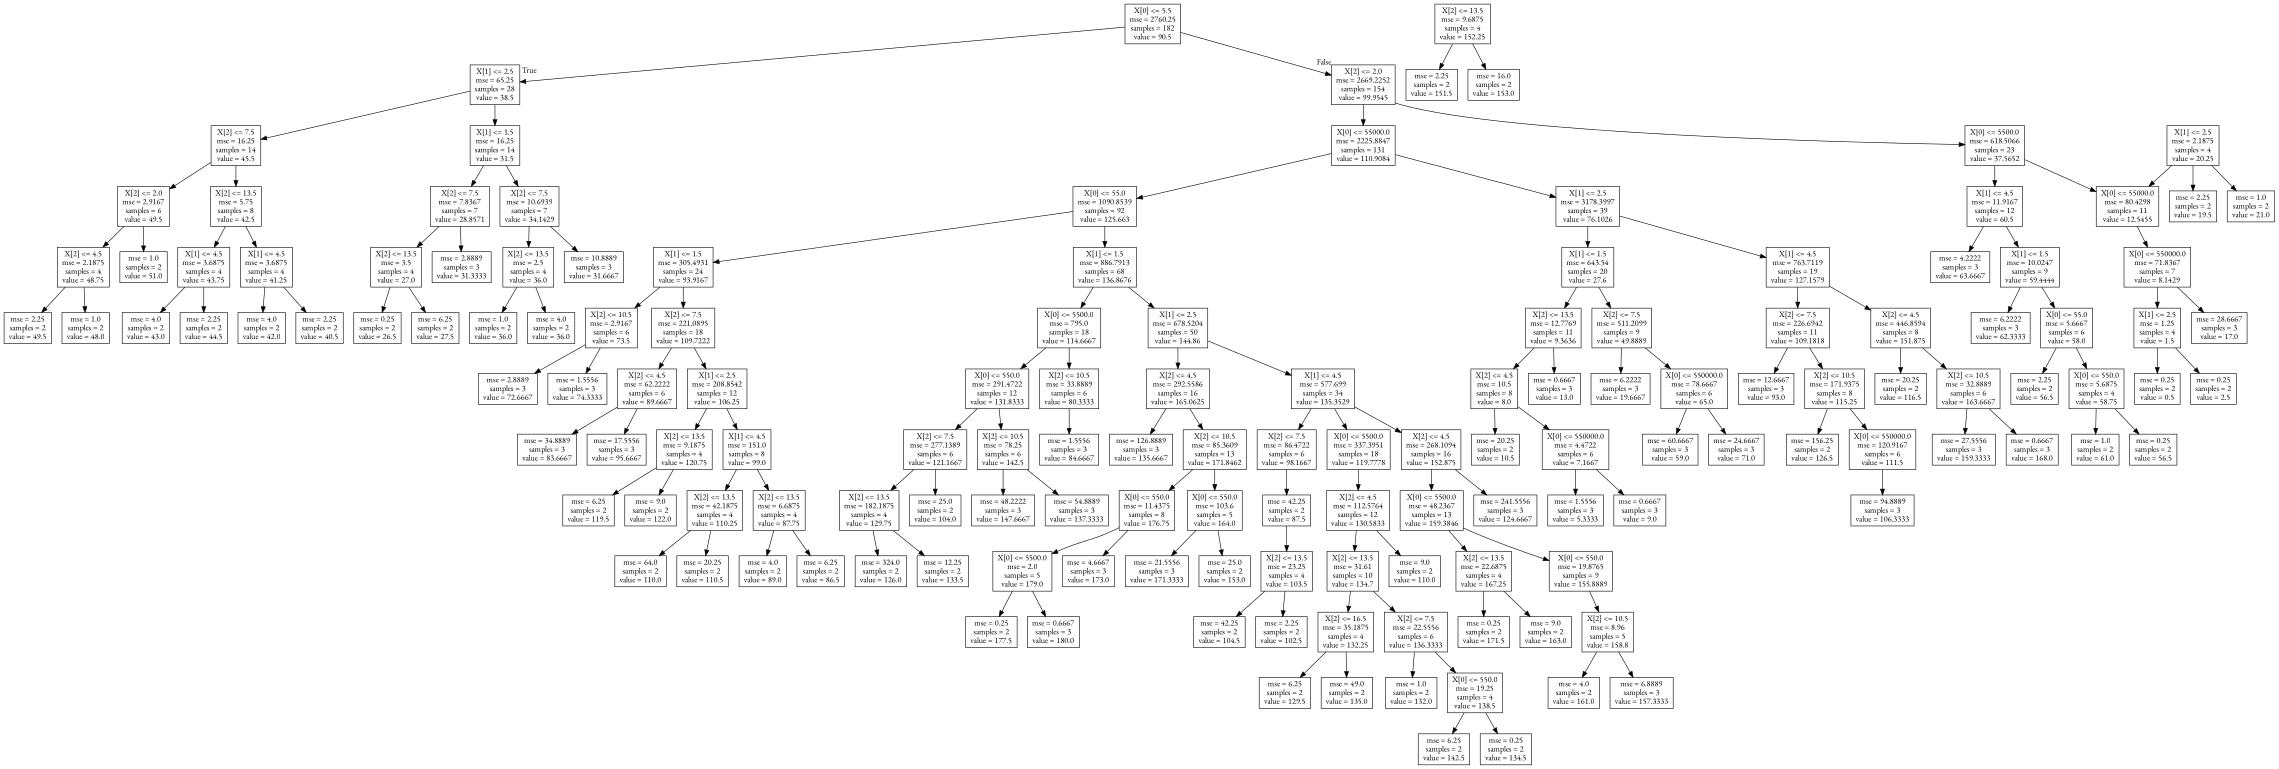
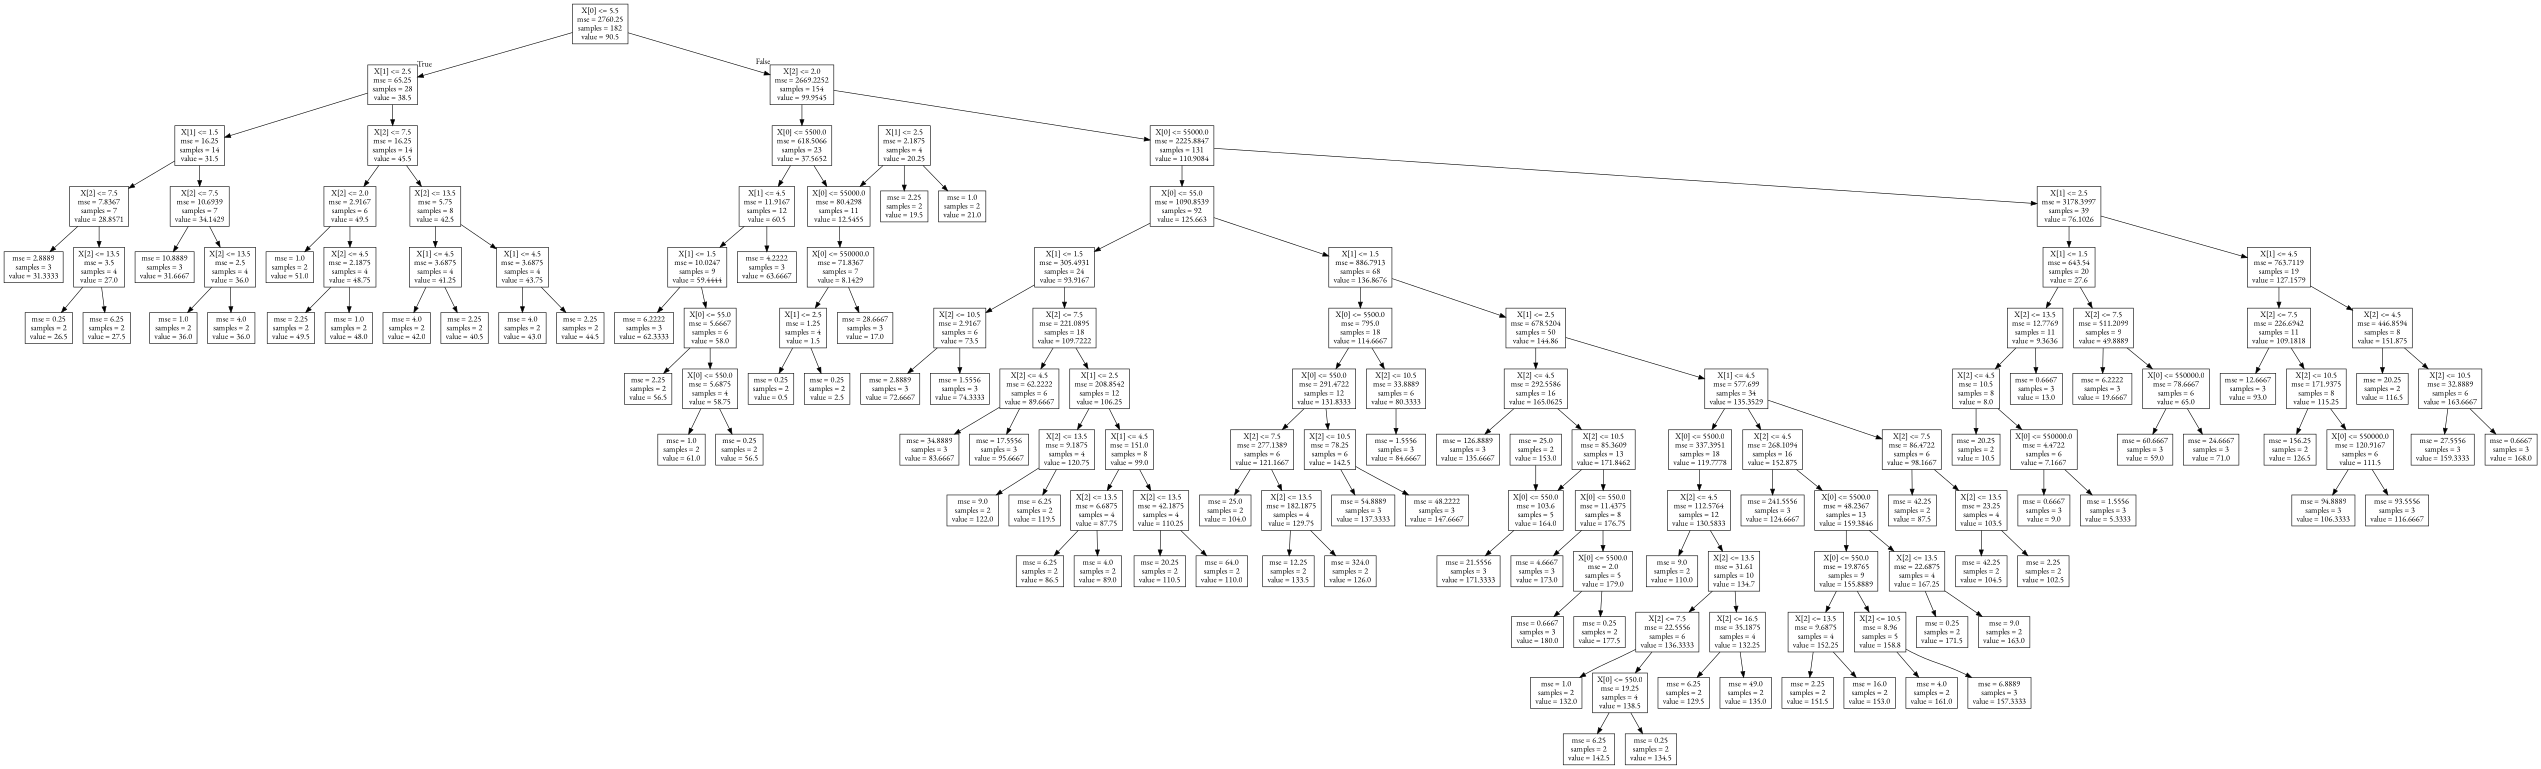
node "mse = 93.5556 samples = 3 value = 116.6667": added
edge "mse = 42.25 samples = 2 value = 87.5" -> "X[2] <= 13.5 mse = 23.25 samples = 4 value = 103.5": now "X[2] <= 7.5 mse = 86.4722 samples = 6 value = 98.1667" -> "X[2] <= 13.5 mse = 23.25 samples = 4 value = 103.5"
edge "X[0] <= 550.0 mse = 103.6 samples = 5 value = 164.0" -> "mse = 25.0 samples = 2 value = 153.0": reversed
edge "X[0] <= 550.0 mse = 19.8765 samples = 9 value = 155.8889" -> "X[2] <= 13.5 mse = 9.6875 samples = 4 value = 152.25": added
